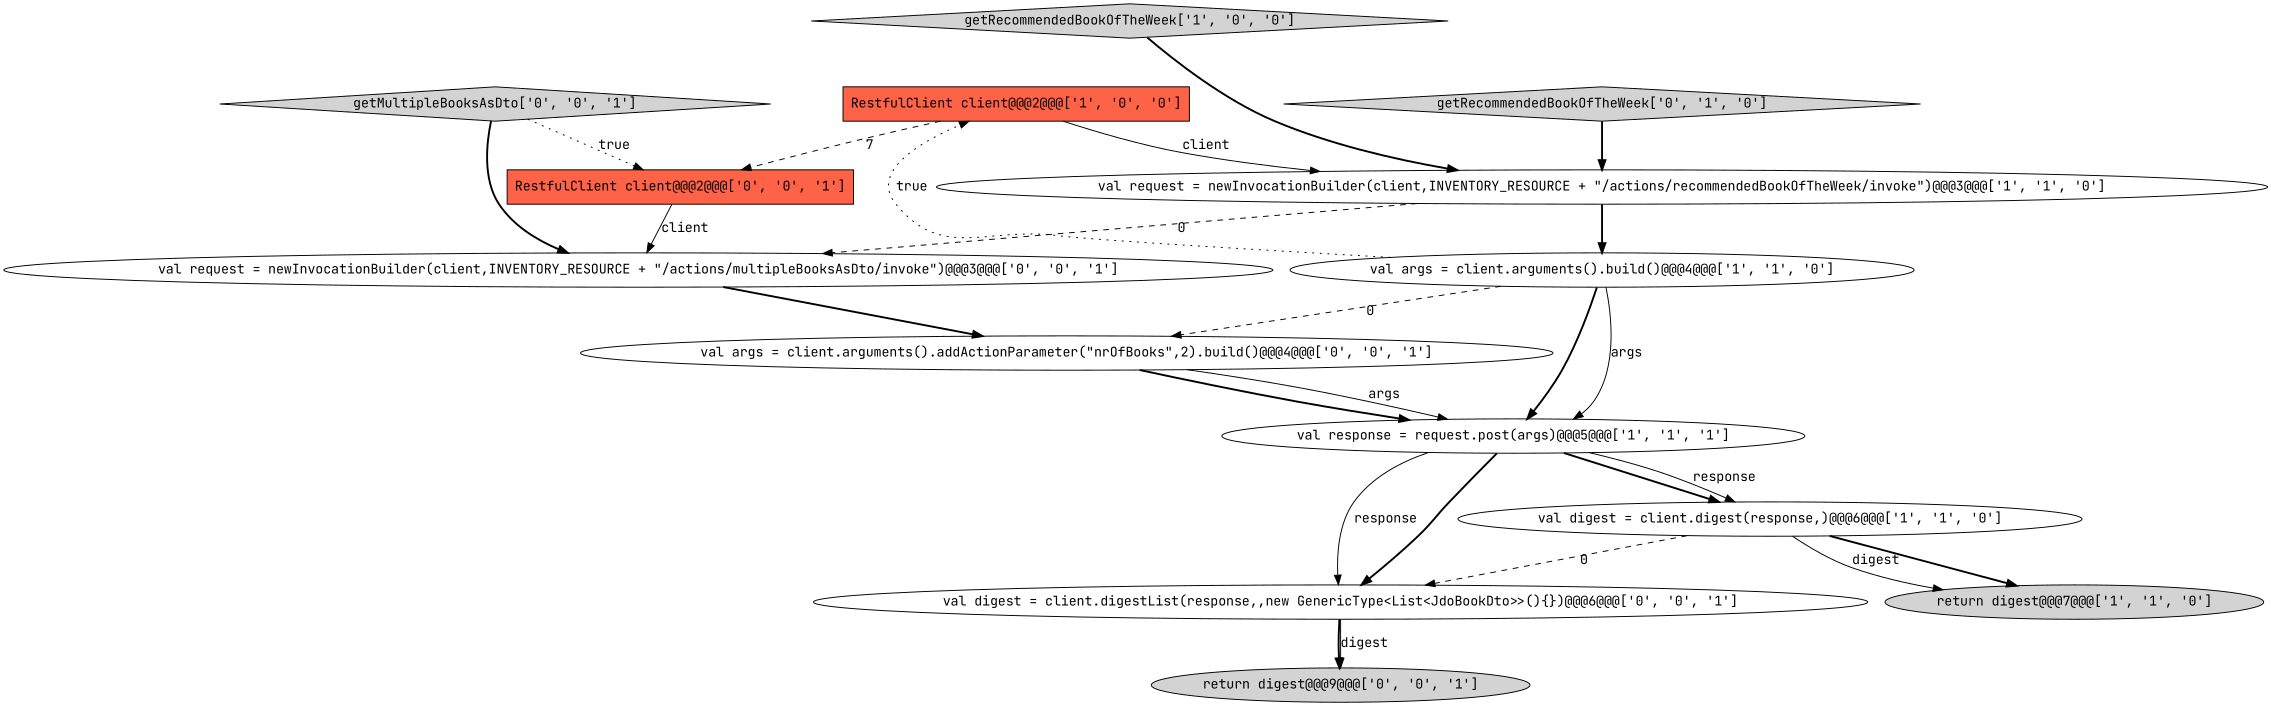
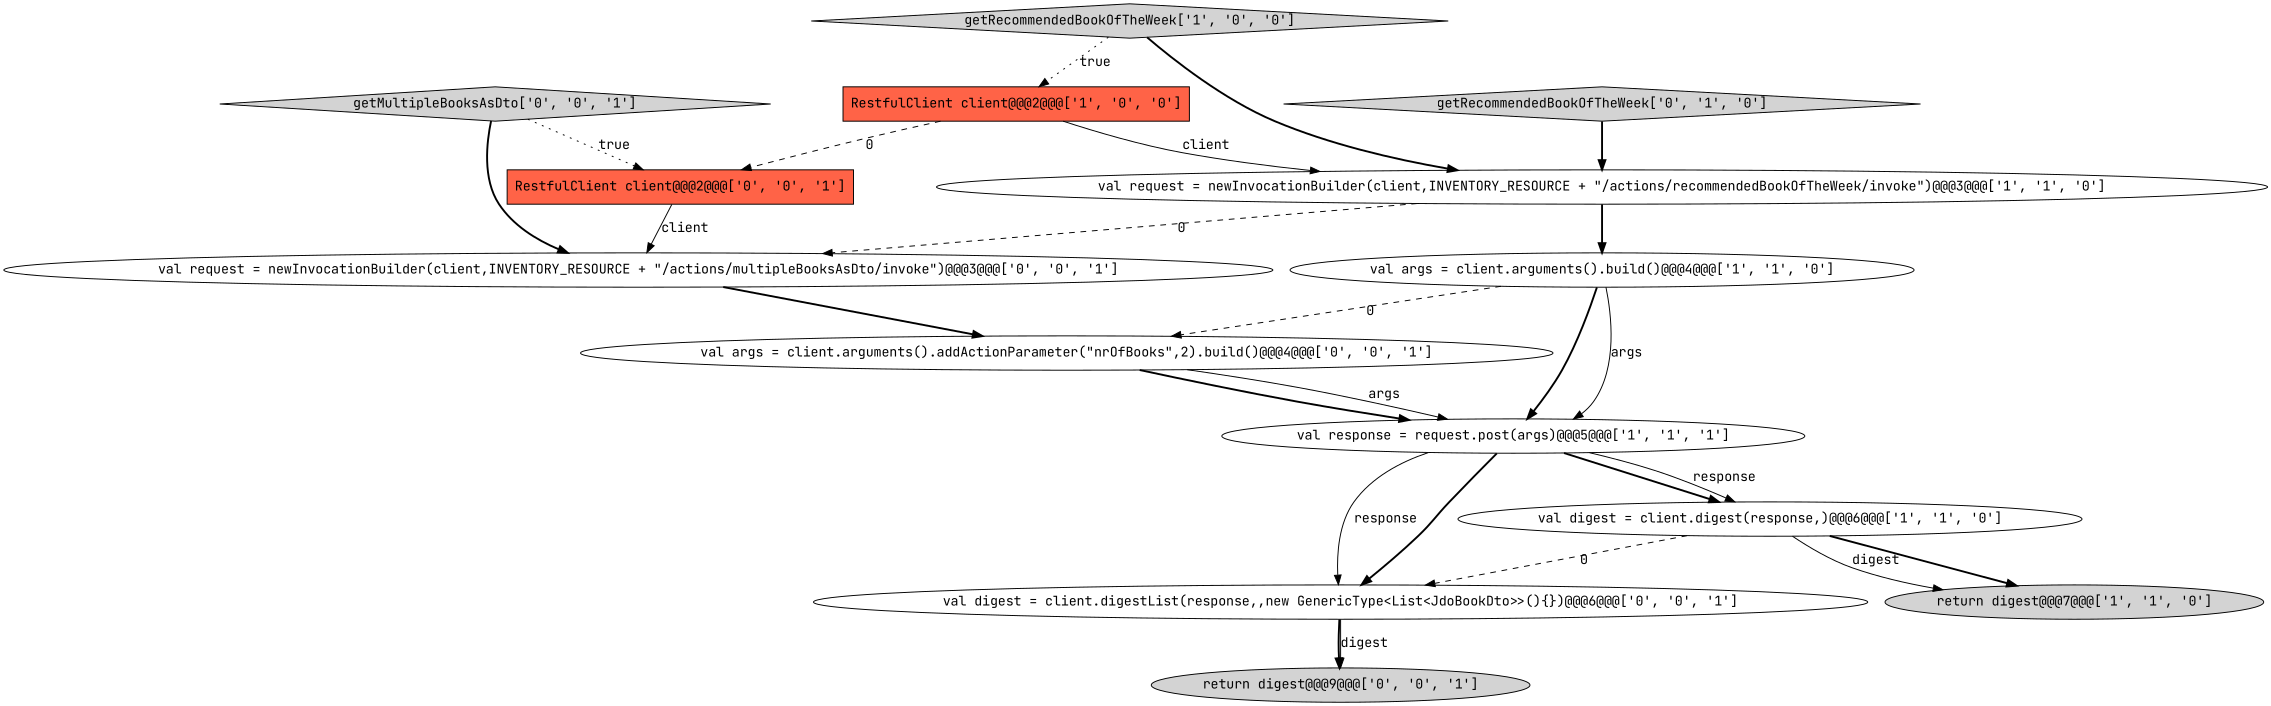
edge "RestfulClient client@@@2@@@['1', '0', '0']" -> "RestfulClient client@@@2@@@['0', '0', '1']": label "7" -> "0"
edge "val args = client.arguments().build()@@@4@@@['1', '1', '0']" -> "RestfulClient client@@@2@@@['1', '0', '0']": now "getRecommendedBookOfTheWeek['1', '0', '0']" -> "RestfulClient client@@@2@@@['1', '0', '0']"
